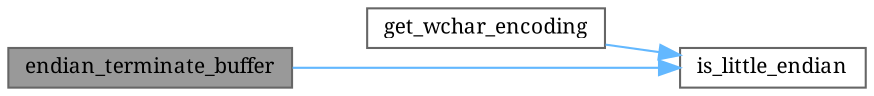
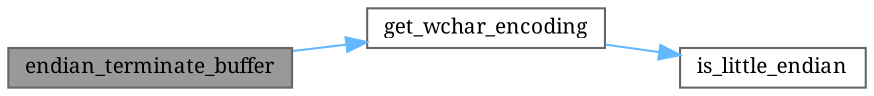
edge "endian_terminate_buffer" -> "is_little_endian": now "endian_terminate_buffer" -> "get_wchar_encoding"
